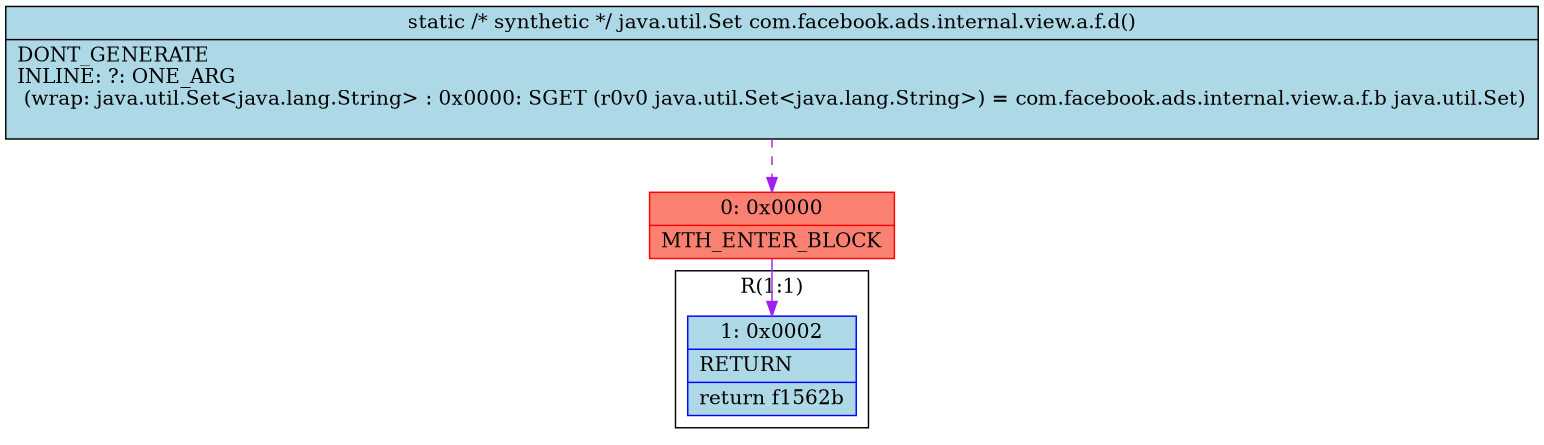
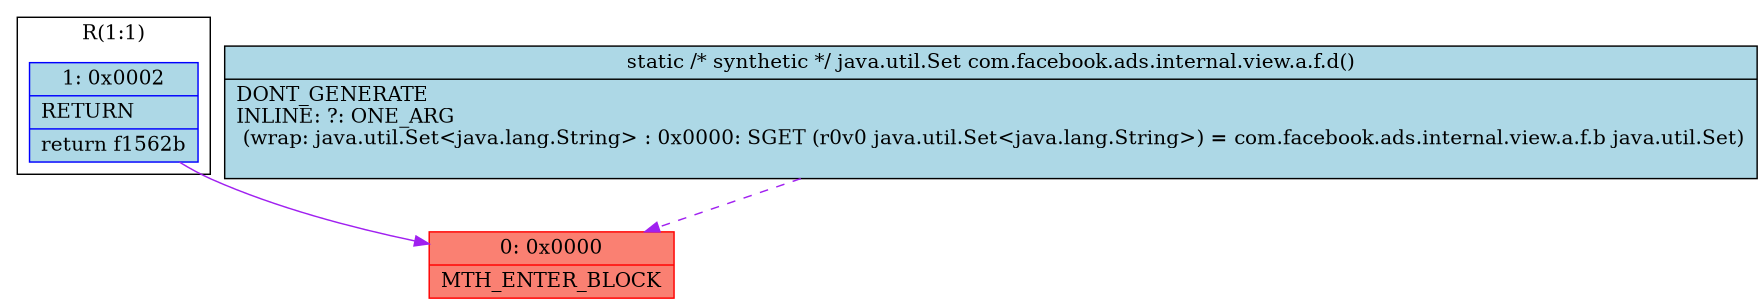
edge "0: 0x0000" -> "1: 0x0002": reversed
